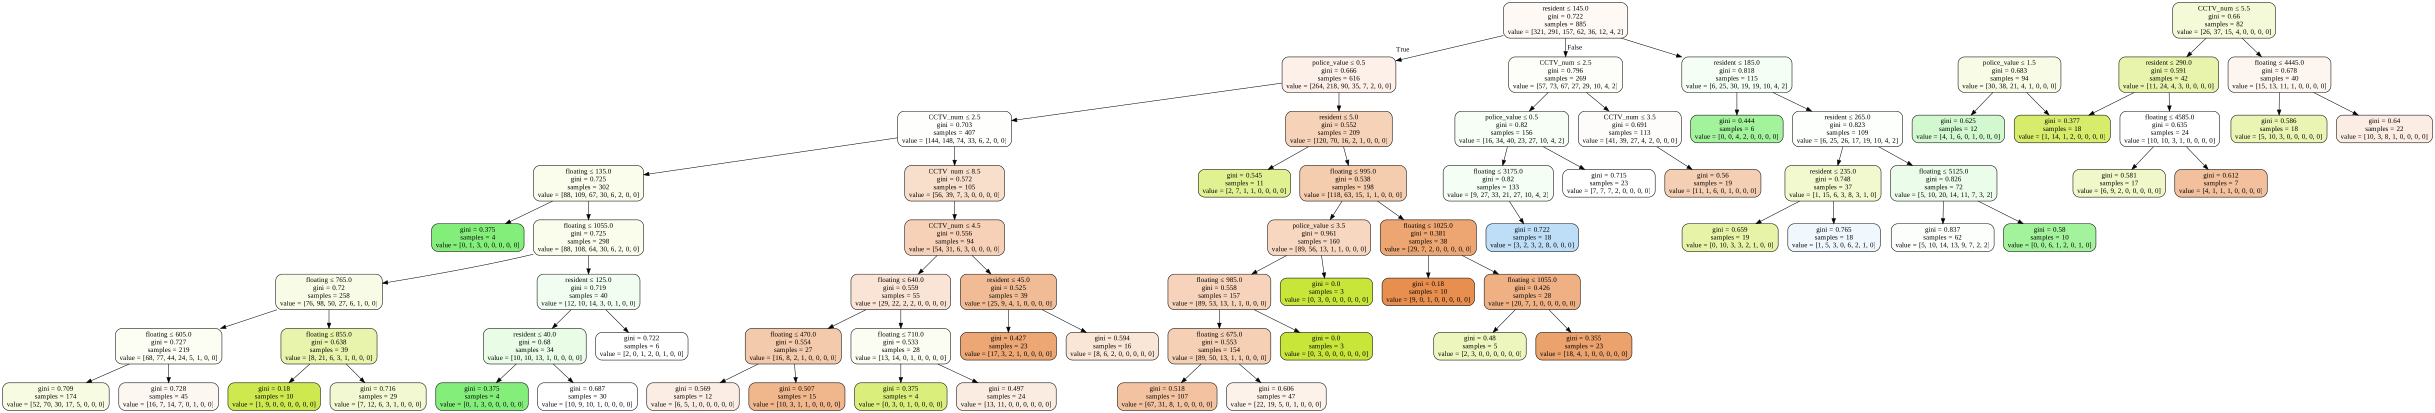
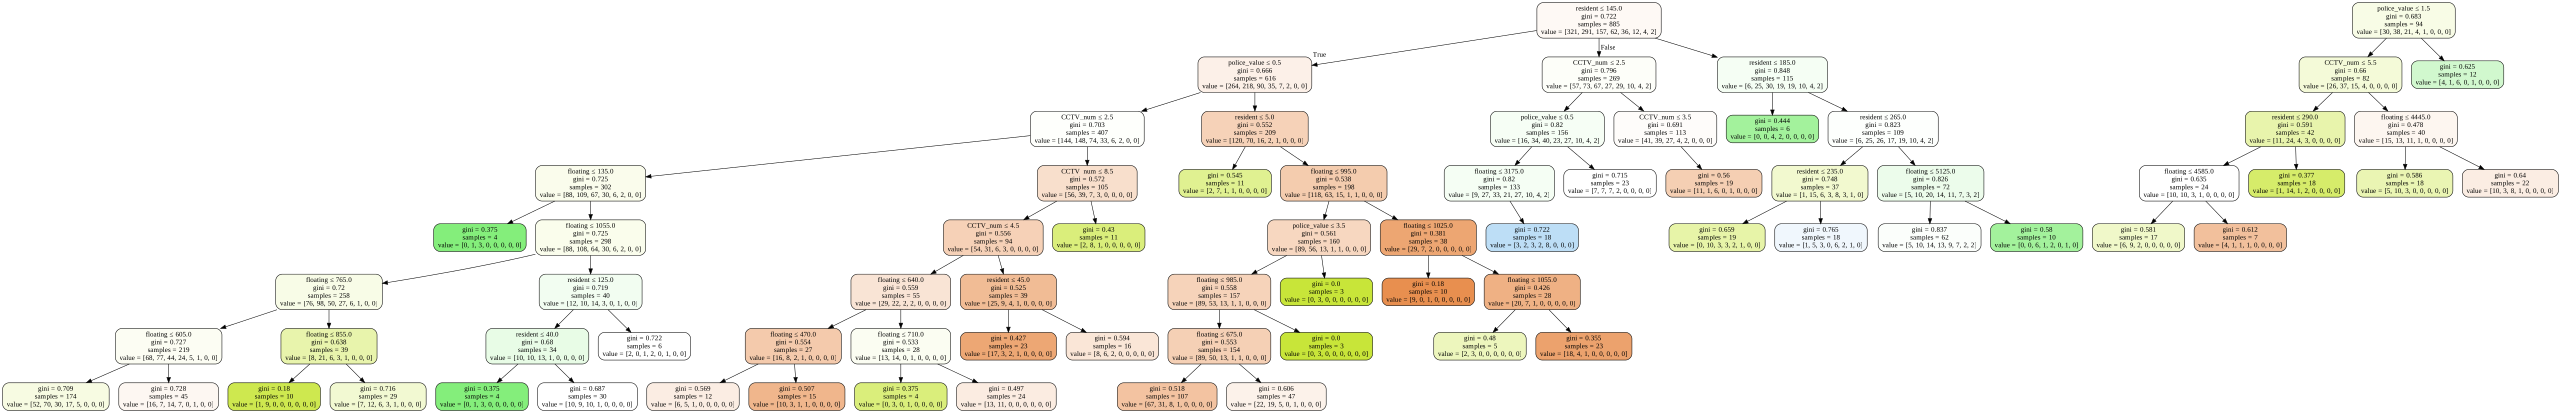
node "resident ≤ 185.0": text "gini = 0.818" -> "gini = 0.848"
node "floating ≤ 4445.0": text "gini = 0.678" -> "gini = 0.478"
edge "police_value ≤ 1.5" -> "gini = 0.377": now "police_value ≤ 1.5" -> "CCTV_num ≤ 5.5"
node "police_value ≤ 3.5": text "gini = 0.961" -> "gini = 0.561"
node "gini = 0.43": added
